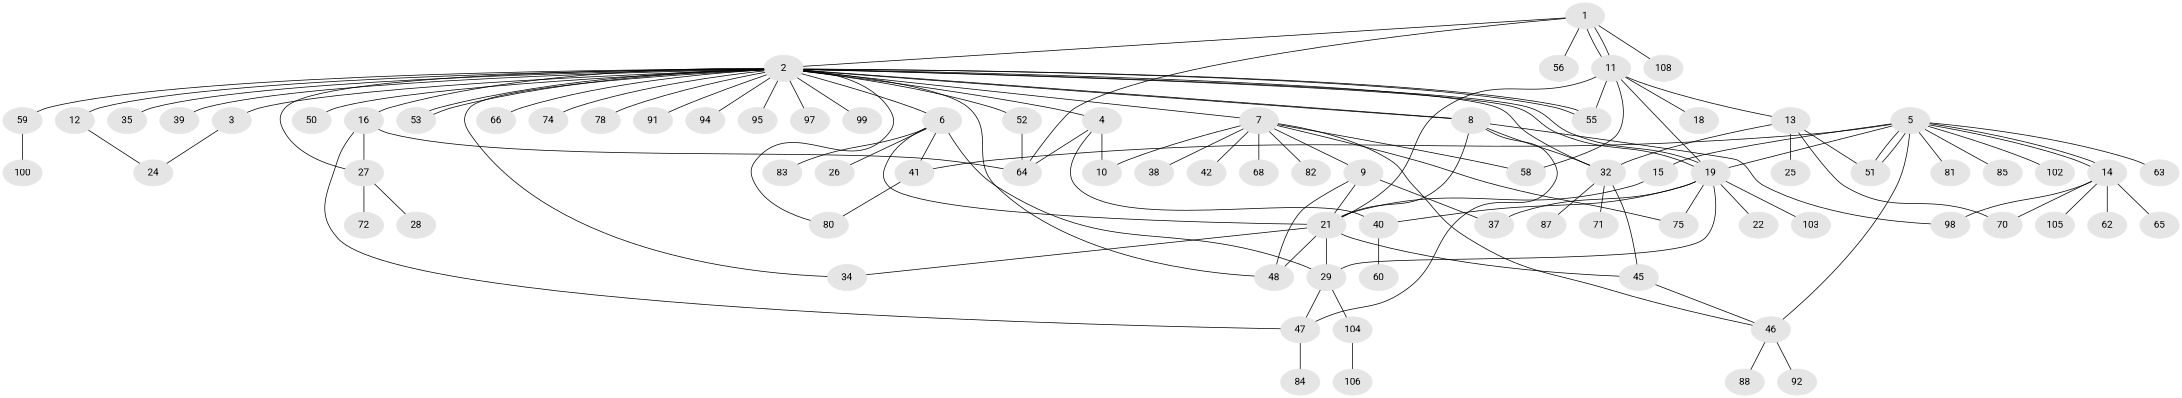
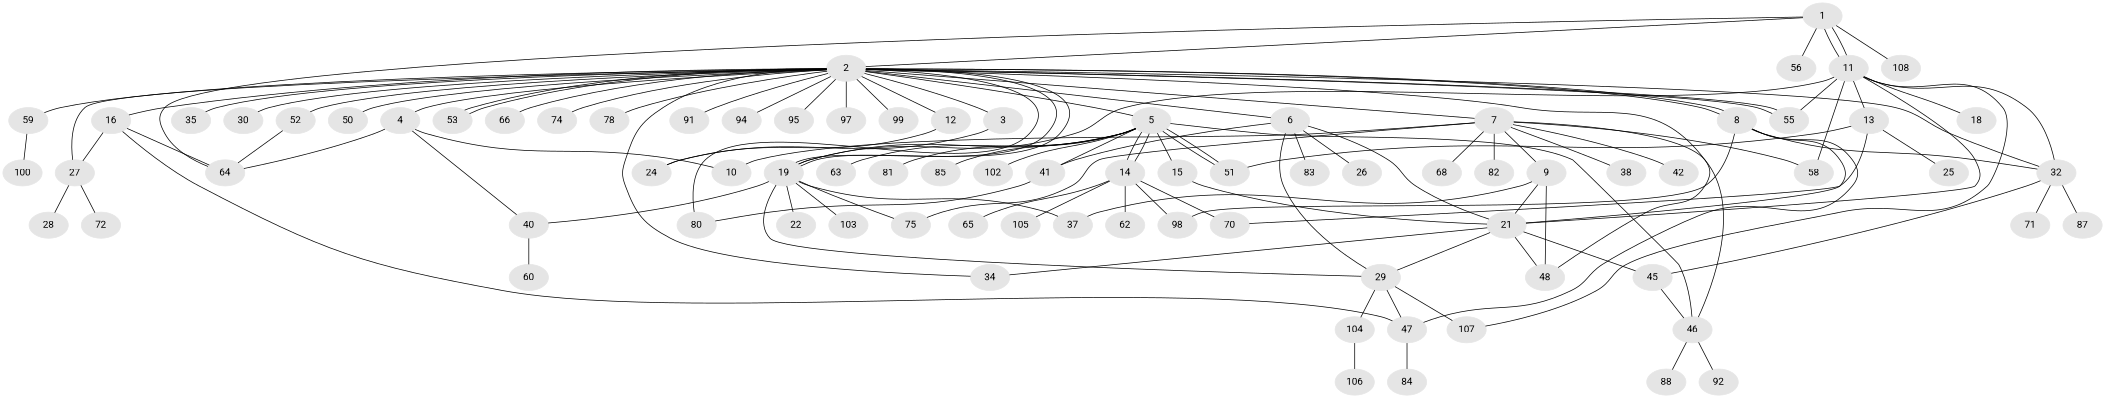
edge "2" -- "5": added
node "39": label "39" -> "30"
edge "13" -- "32": now "11" -- "32"
node "107": added
